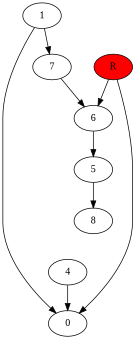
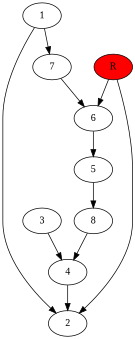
node "3": added
edge "8" -> "4": added
node "0": label "0" -> "2"
